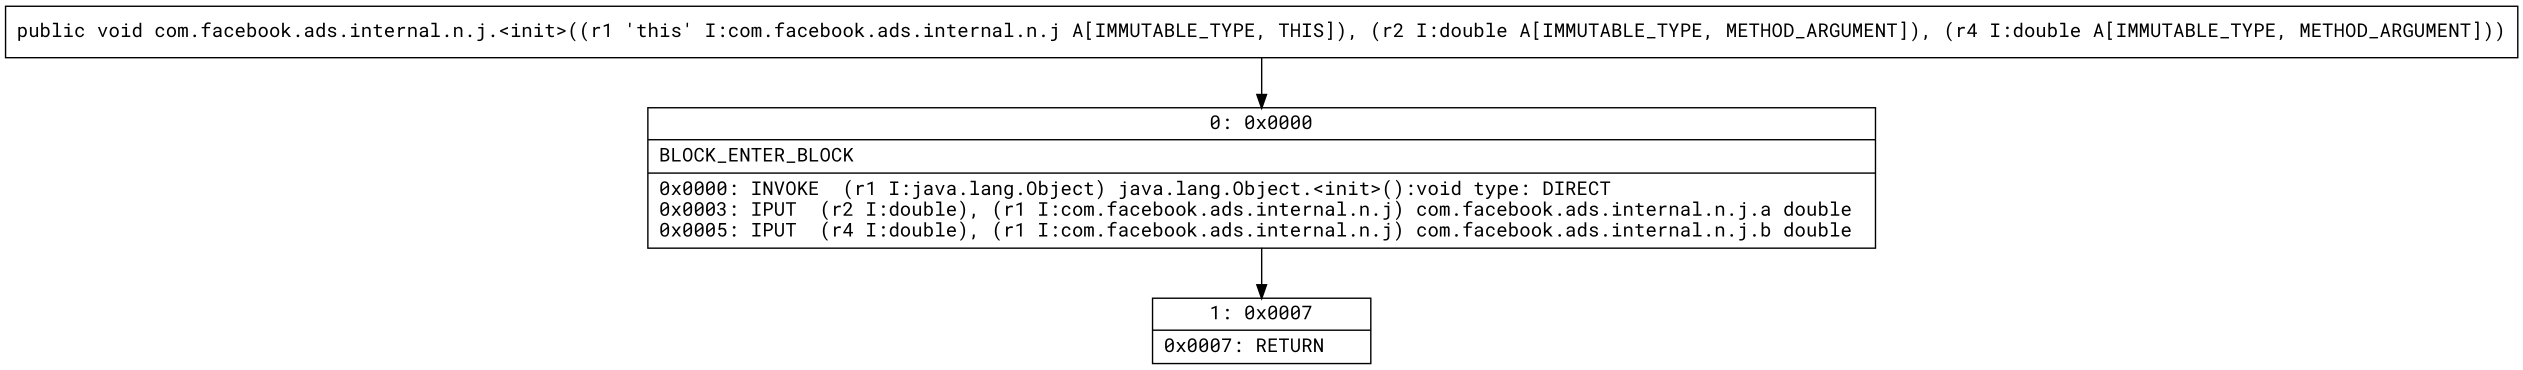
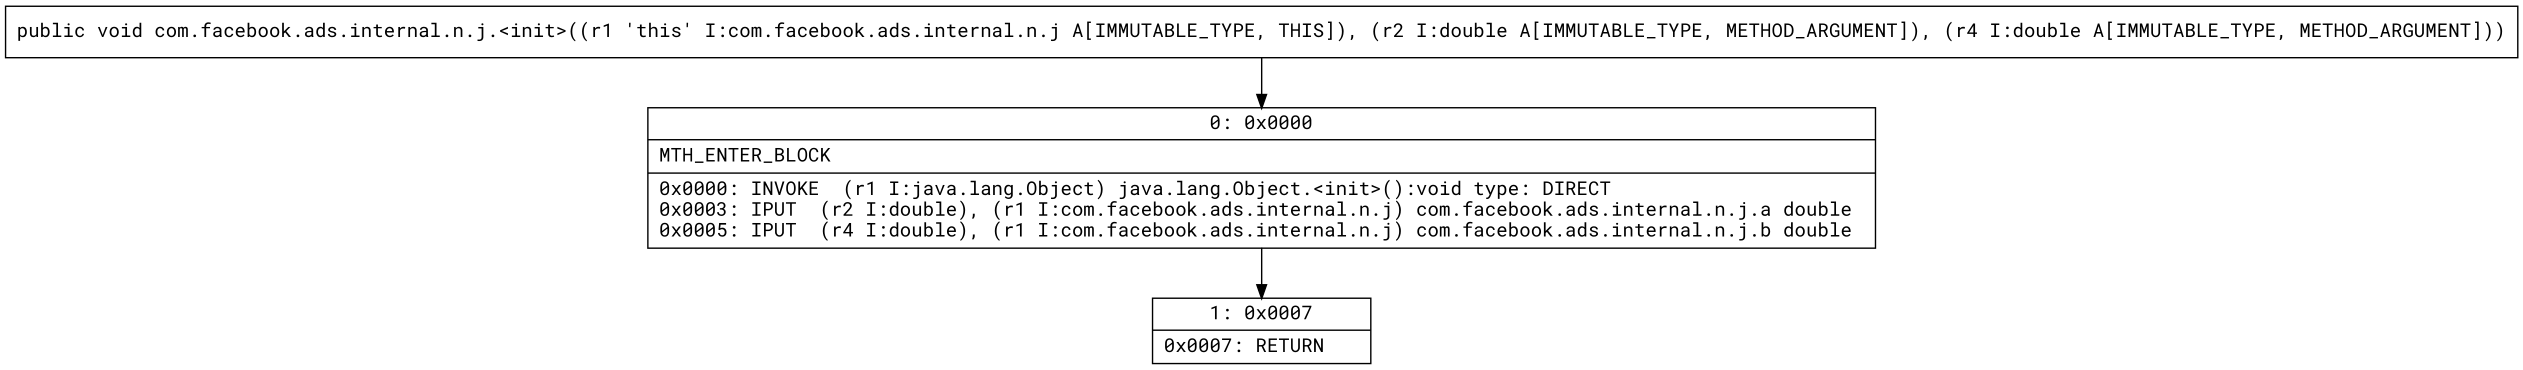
node "0: 0x0000": text "BLOCK_ENTER_BLOCK" -> "MTH_ENTER_BLOCK"
